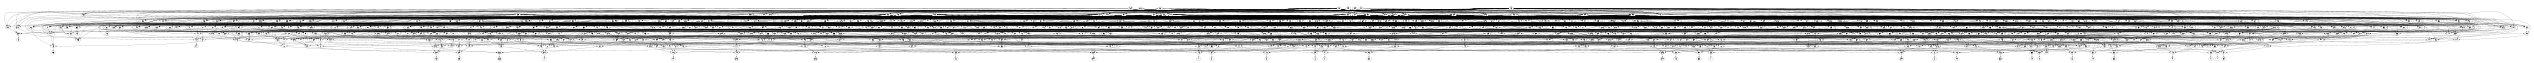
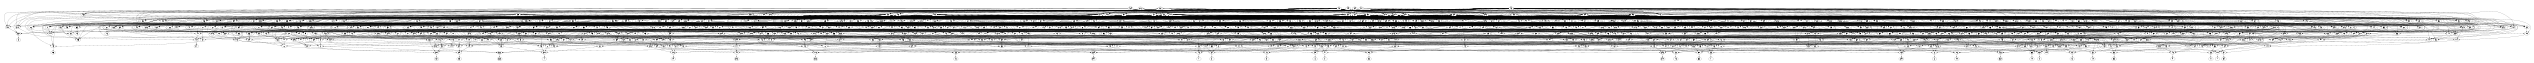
node "421": added
